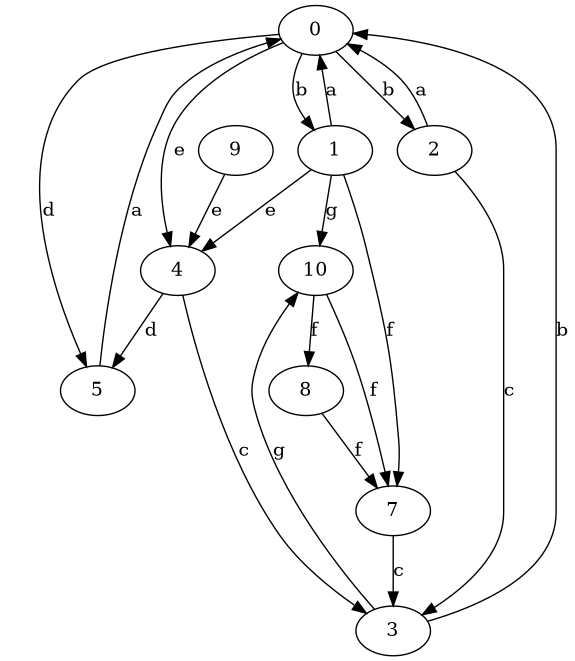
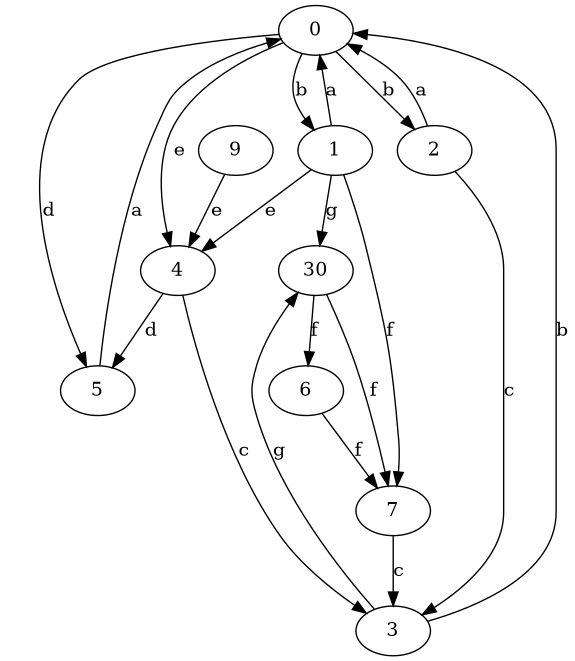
node "10": label "10" -> "30"
node "8": label "8" -> "6"
